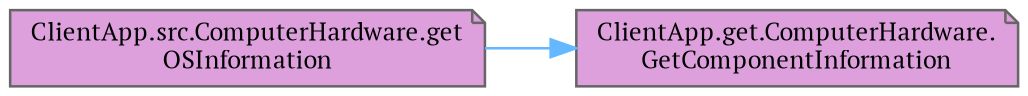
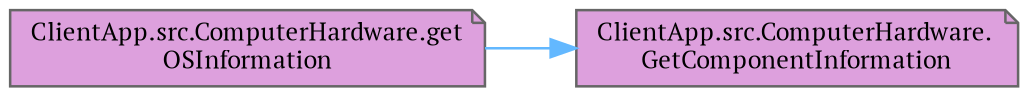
node "ClientApp.get.ComputerHardware. GetComponentInformation": label "ClientApp.get.ComputerHardware. GetComponentInformation" -> "ClientApp.src.ComputerHardware. GetComponentInformation"
